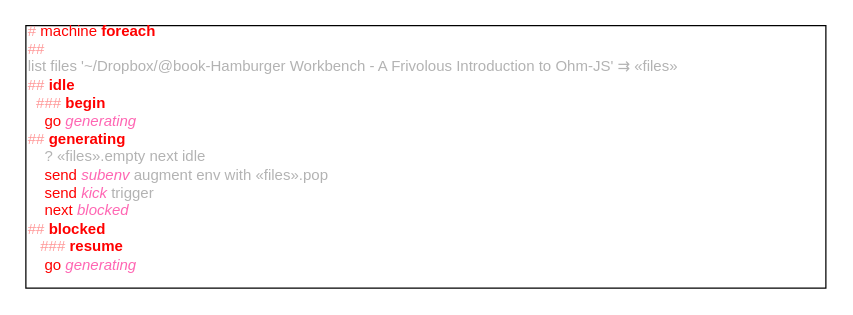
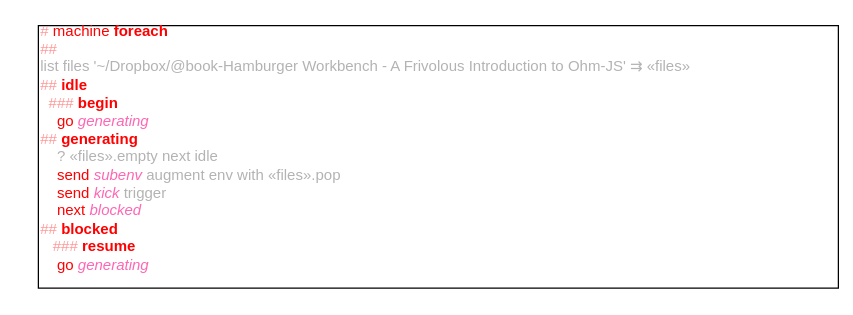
node "# machine foreach ## list files '~/Dropbox/@book-Hamburger Workbench - A Frivolous Introduction to Ohm-JS' ⇉ «files» ## idle ### begin go generating ## generating ? «files».empty next idle send subenv augment env with «files».pop send kick trigger next blocked ## blocked ### resume go generating": moved (426, 157) -> (438, 157)
